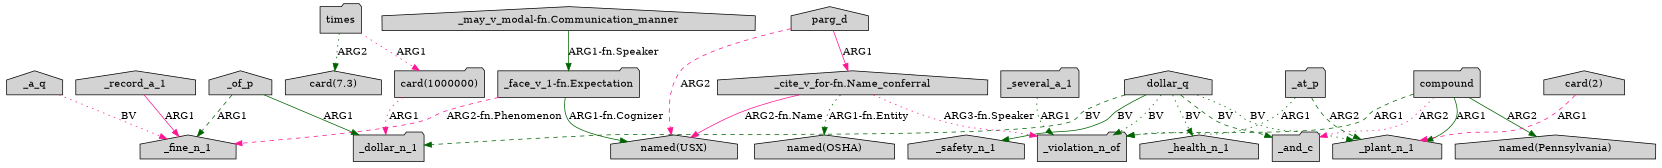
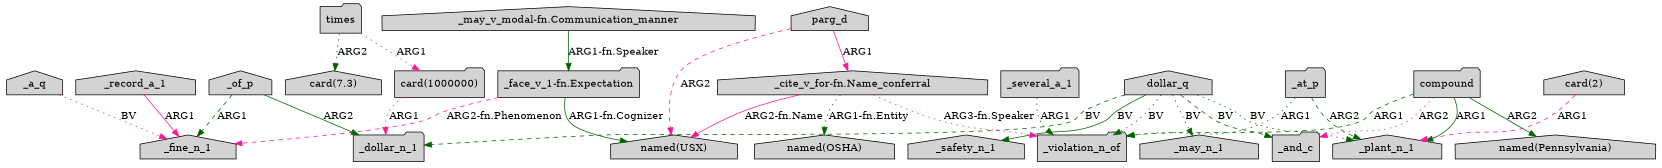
edge "_of_p" -> "_dollar_n_1": label "ARG1" -> "ARG2"
node "_health_n_1": label "_health_n_1" -> "_may_n_1"
